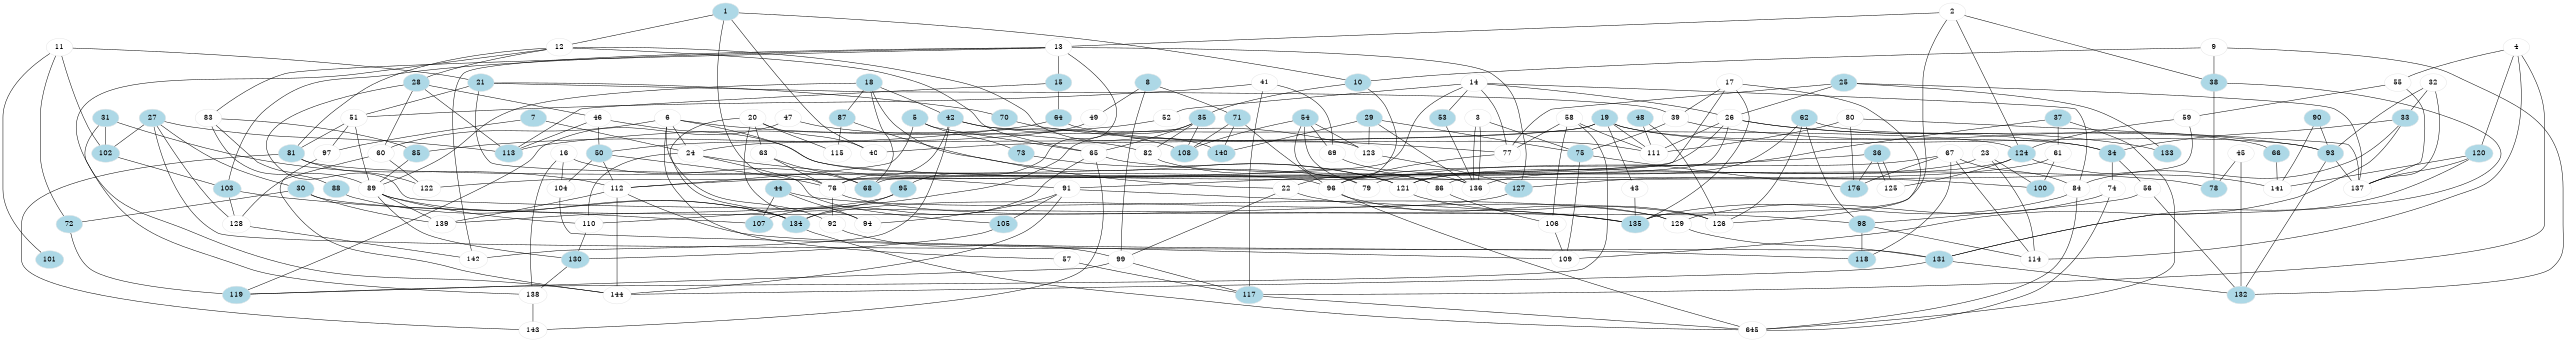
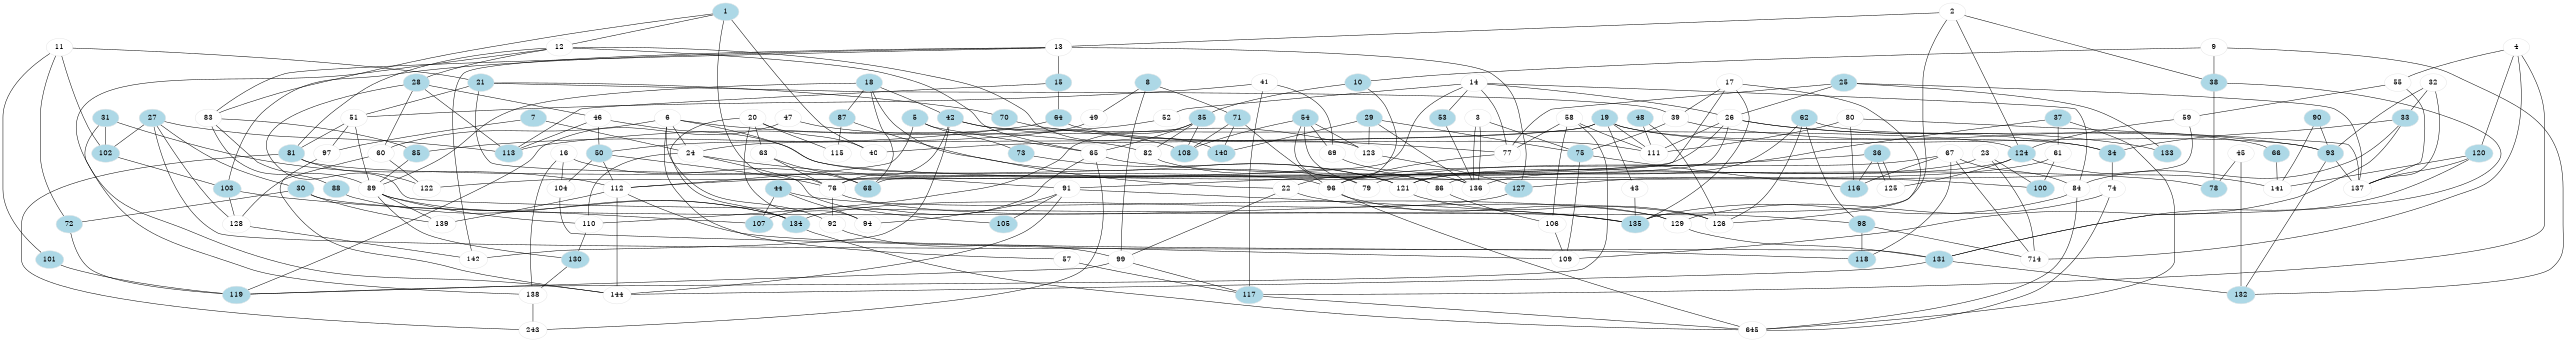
edge "1" -- "10": now "1" -- "83"
node "95": removed
node "176": label "176" -> "116"
node "56": removed
edge "105" -- "130": removed
node "114": label "114" -> "714"
edge "101" -- "119": added
node "143": label "143" -> "243"
